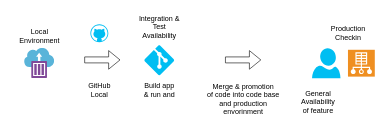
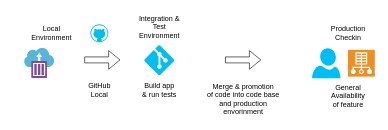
node "Integration & Test Availability": label "Integration & Test Availability" -> "Integration & Test Environment"
node "Local Environment": moved (39, 36) -> (51, 33)
node "Build app & run and": label "Build app & run and" -> "Build app & run tests"
node "General Availability of feature": moved (318, 102) -> (348, 96)
